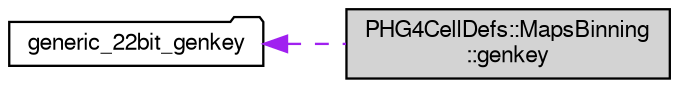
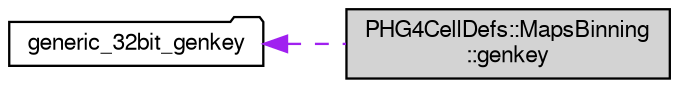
node "generic_22bit_genkey": label "generic_22bit_genkey" -> "generic_32bit_genkey"
